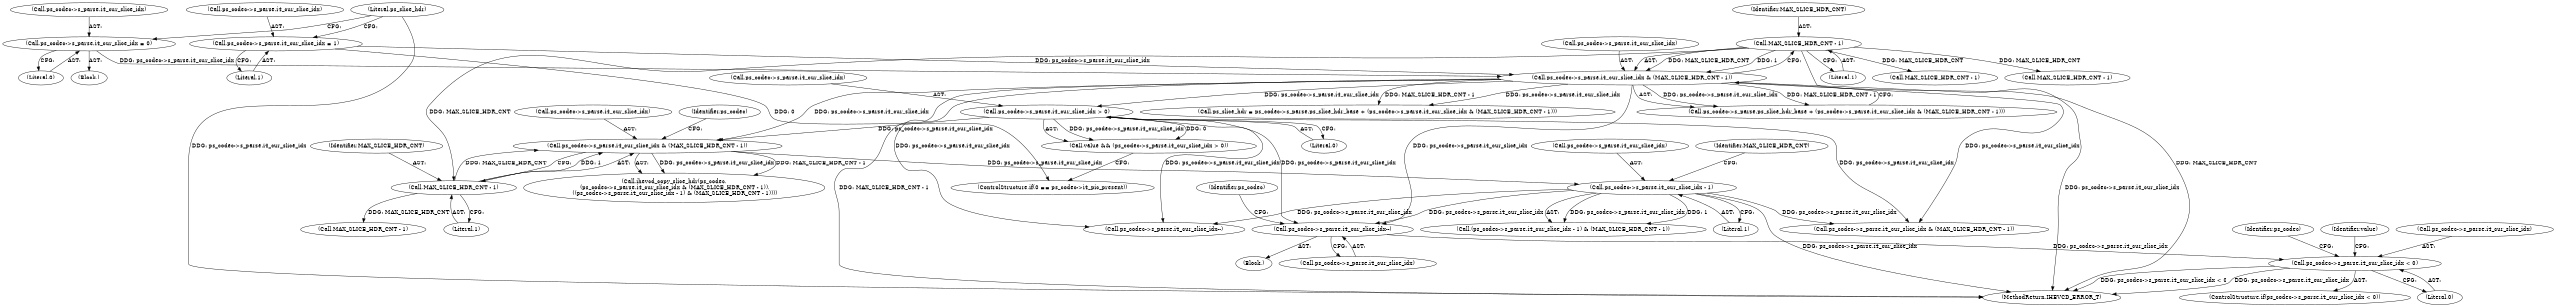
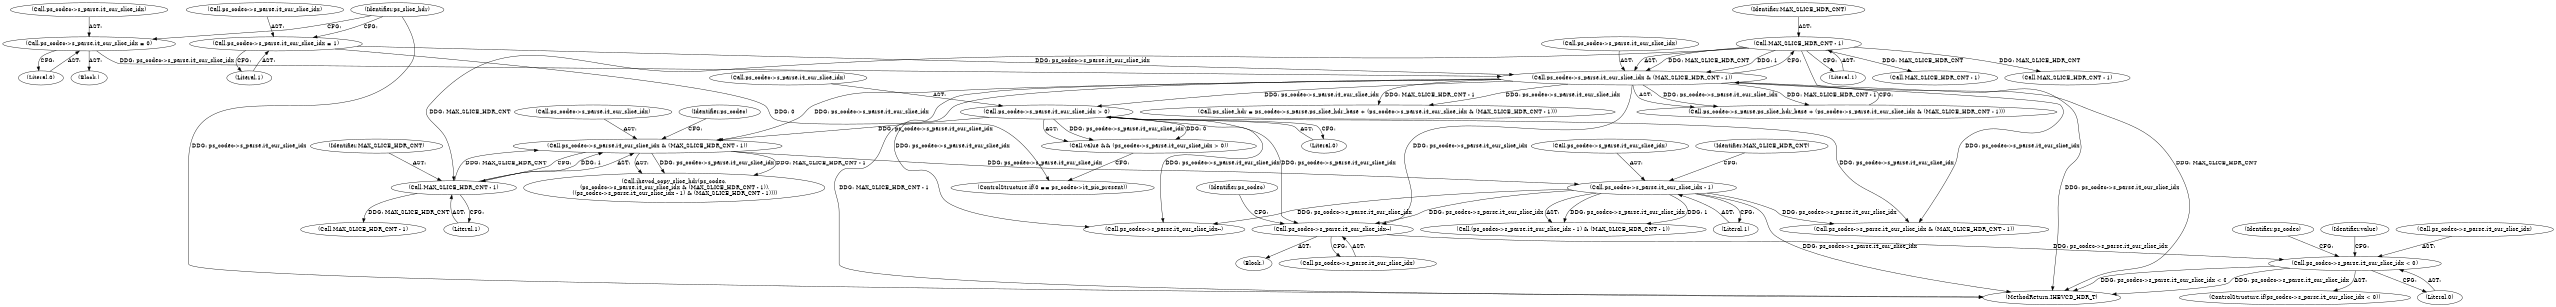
node "(Literal,ps_slice_hdr)": label "(Literal,ps_slice_hdr)" -> "(Identifier,ps_slice_hdr)"
node "(MethodReturn,IHEVCD_ERROR_T)": label "(MethodReturn,IHEVCD_ERROR_T)" -> "(MethodReturn,IHEVCD_HDR_T)"
